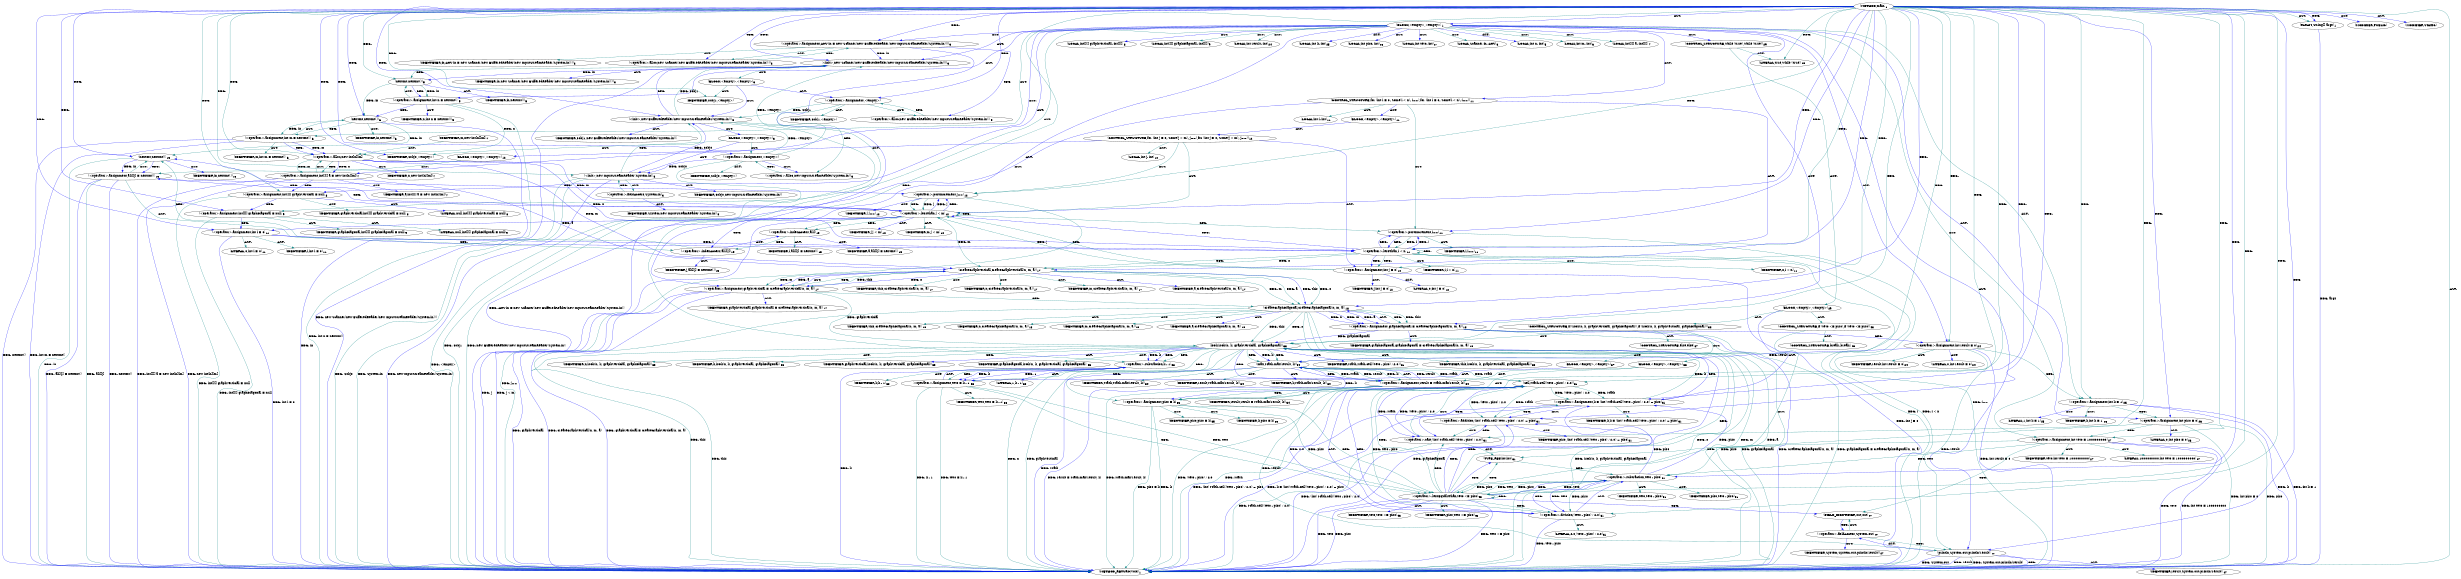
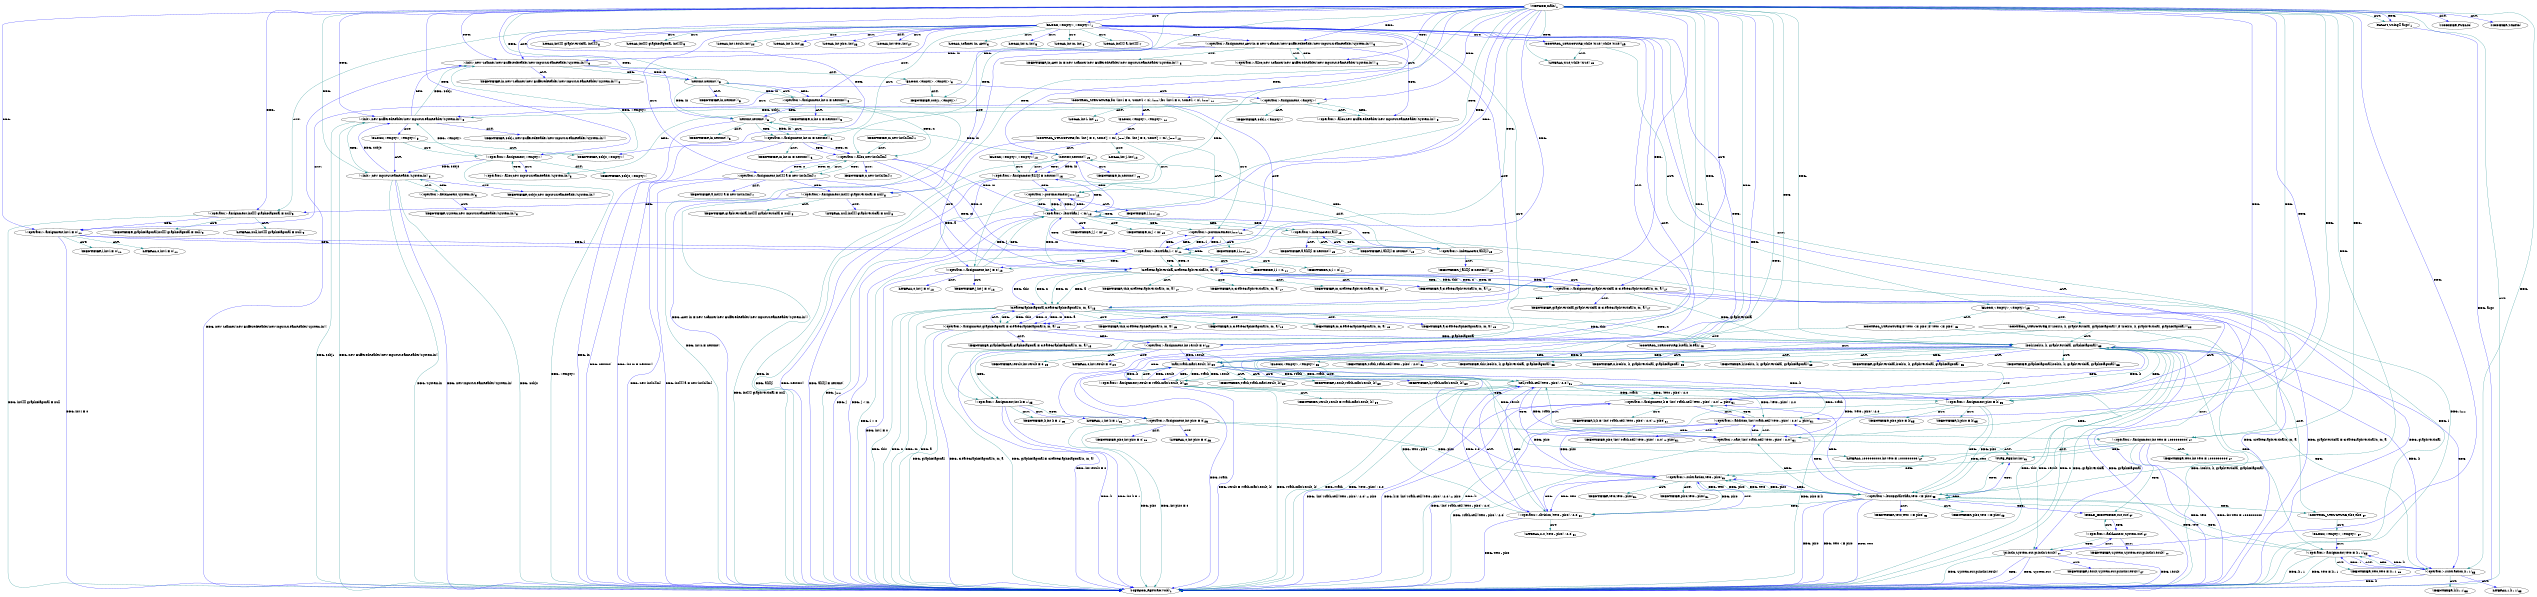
edge "(<operator>.lessEqualsThan,teto <= piso)" -> "(ceil,Math.ceil((teto - piso) / 2.0))": now "(<operator>.lessEqualsThan,teto <= piso)" -> "(CONTROL_STRUCTURE,else,else)"
node "(IDENTIFIER,piso,int piso = 0)": added
edge "(<operator>.assignment,int result = 0)" -> "(println,System.out.println(result))": now "(<operator>.assignment,int result = 0)" -> "(LITERAL,1000000000,int teto = 1000000000)"
